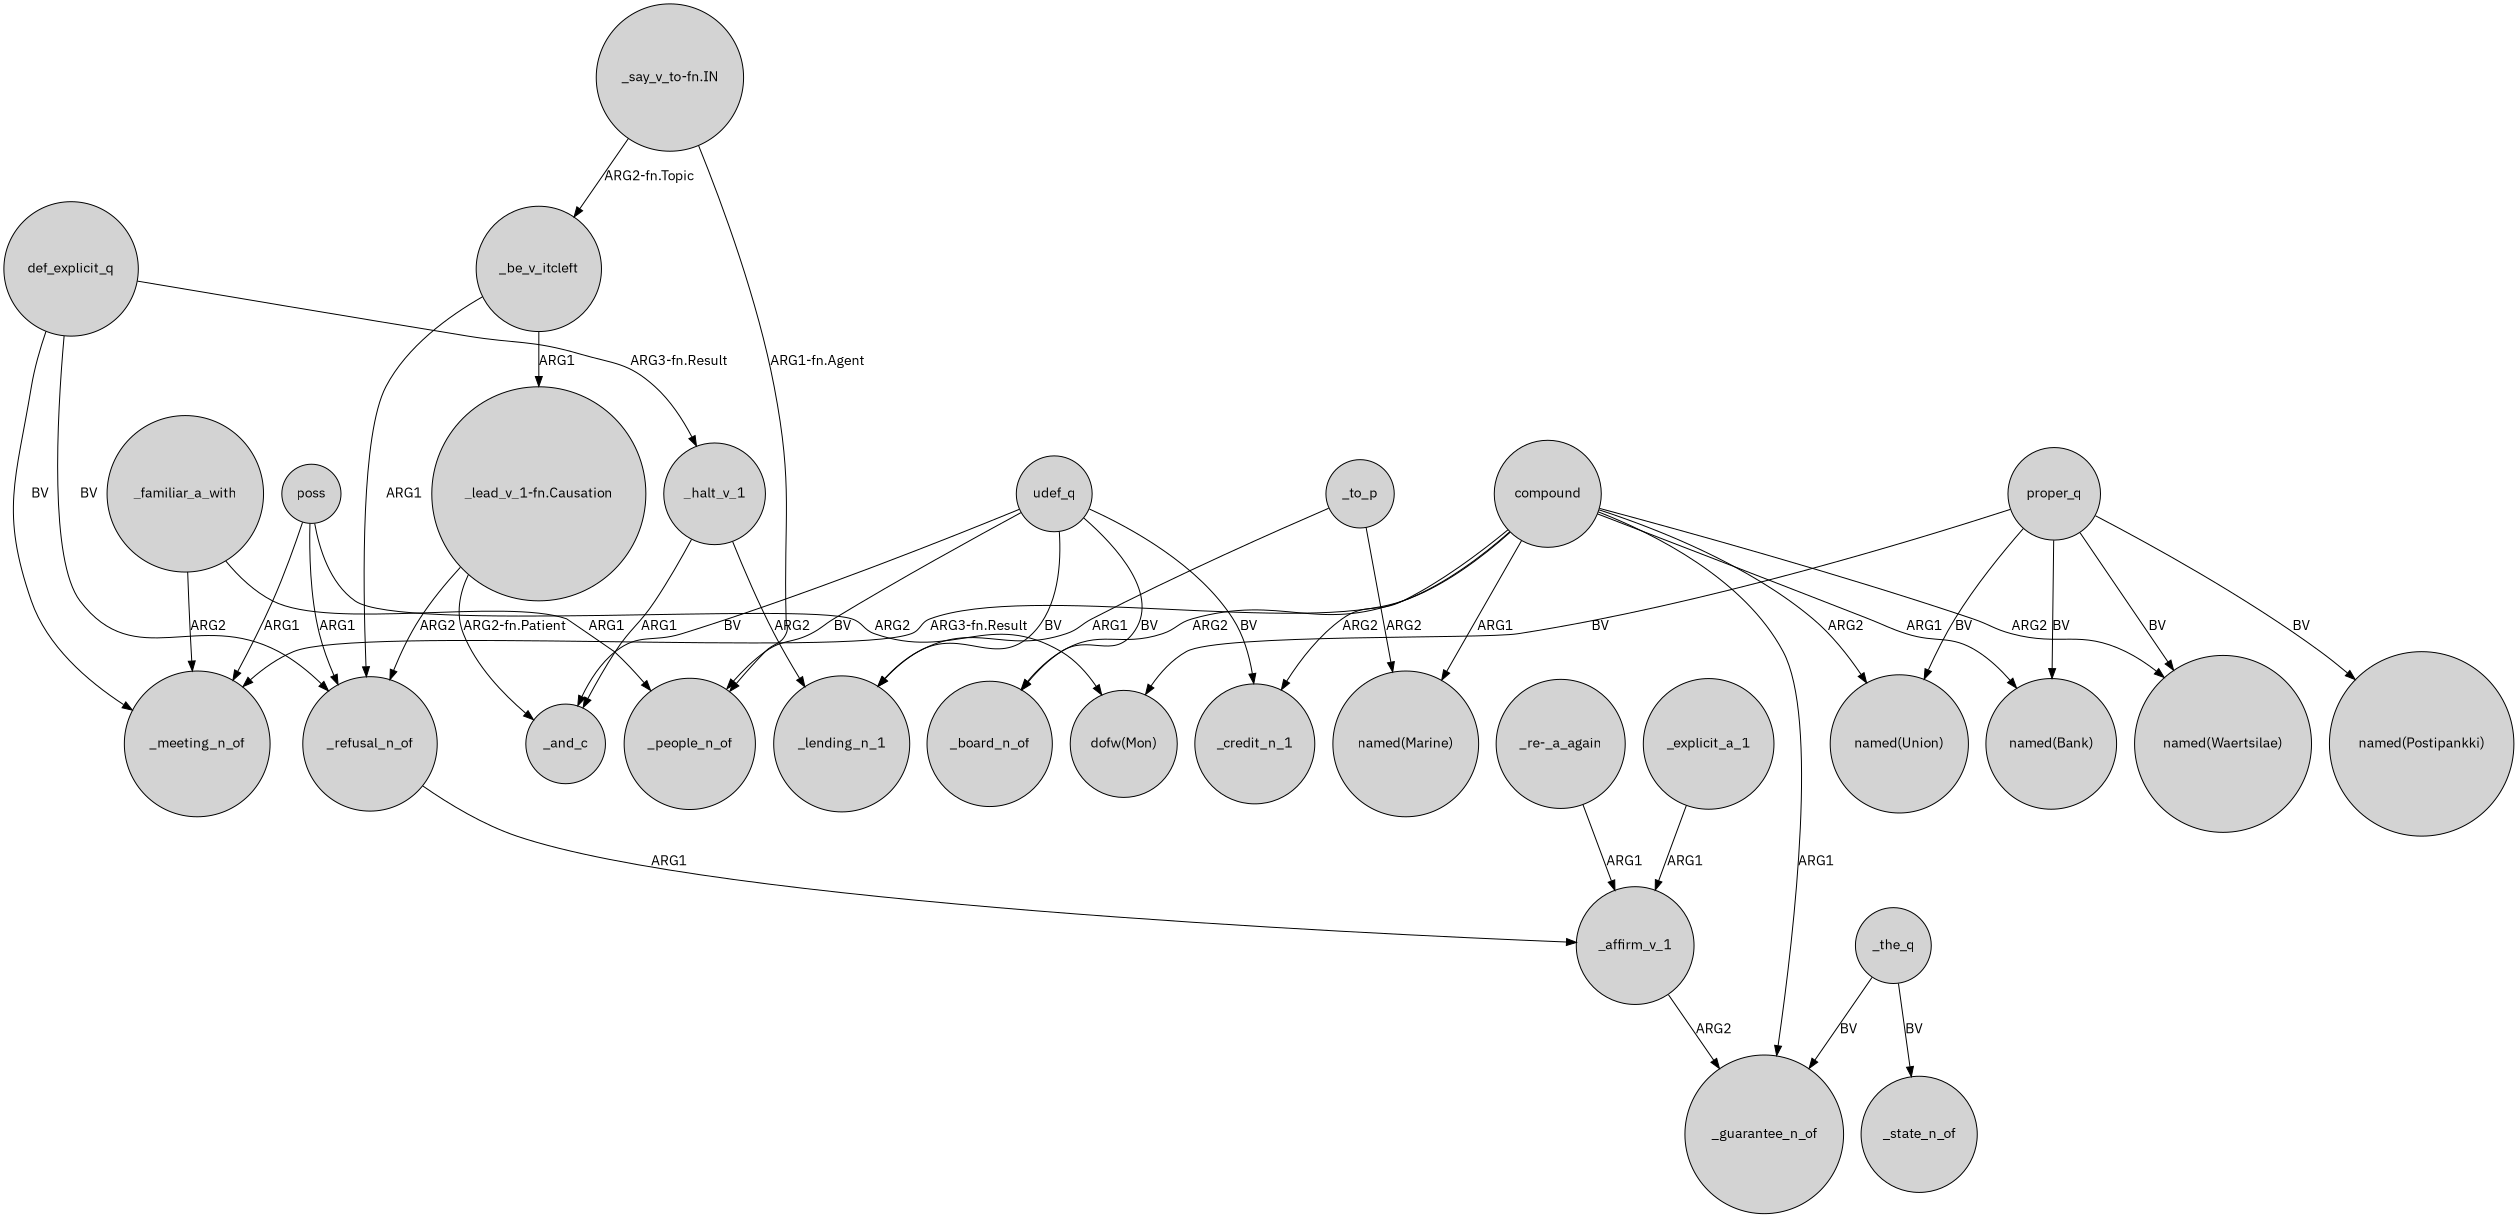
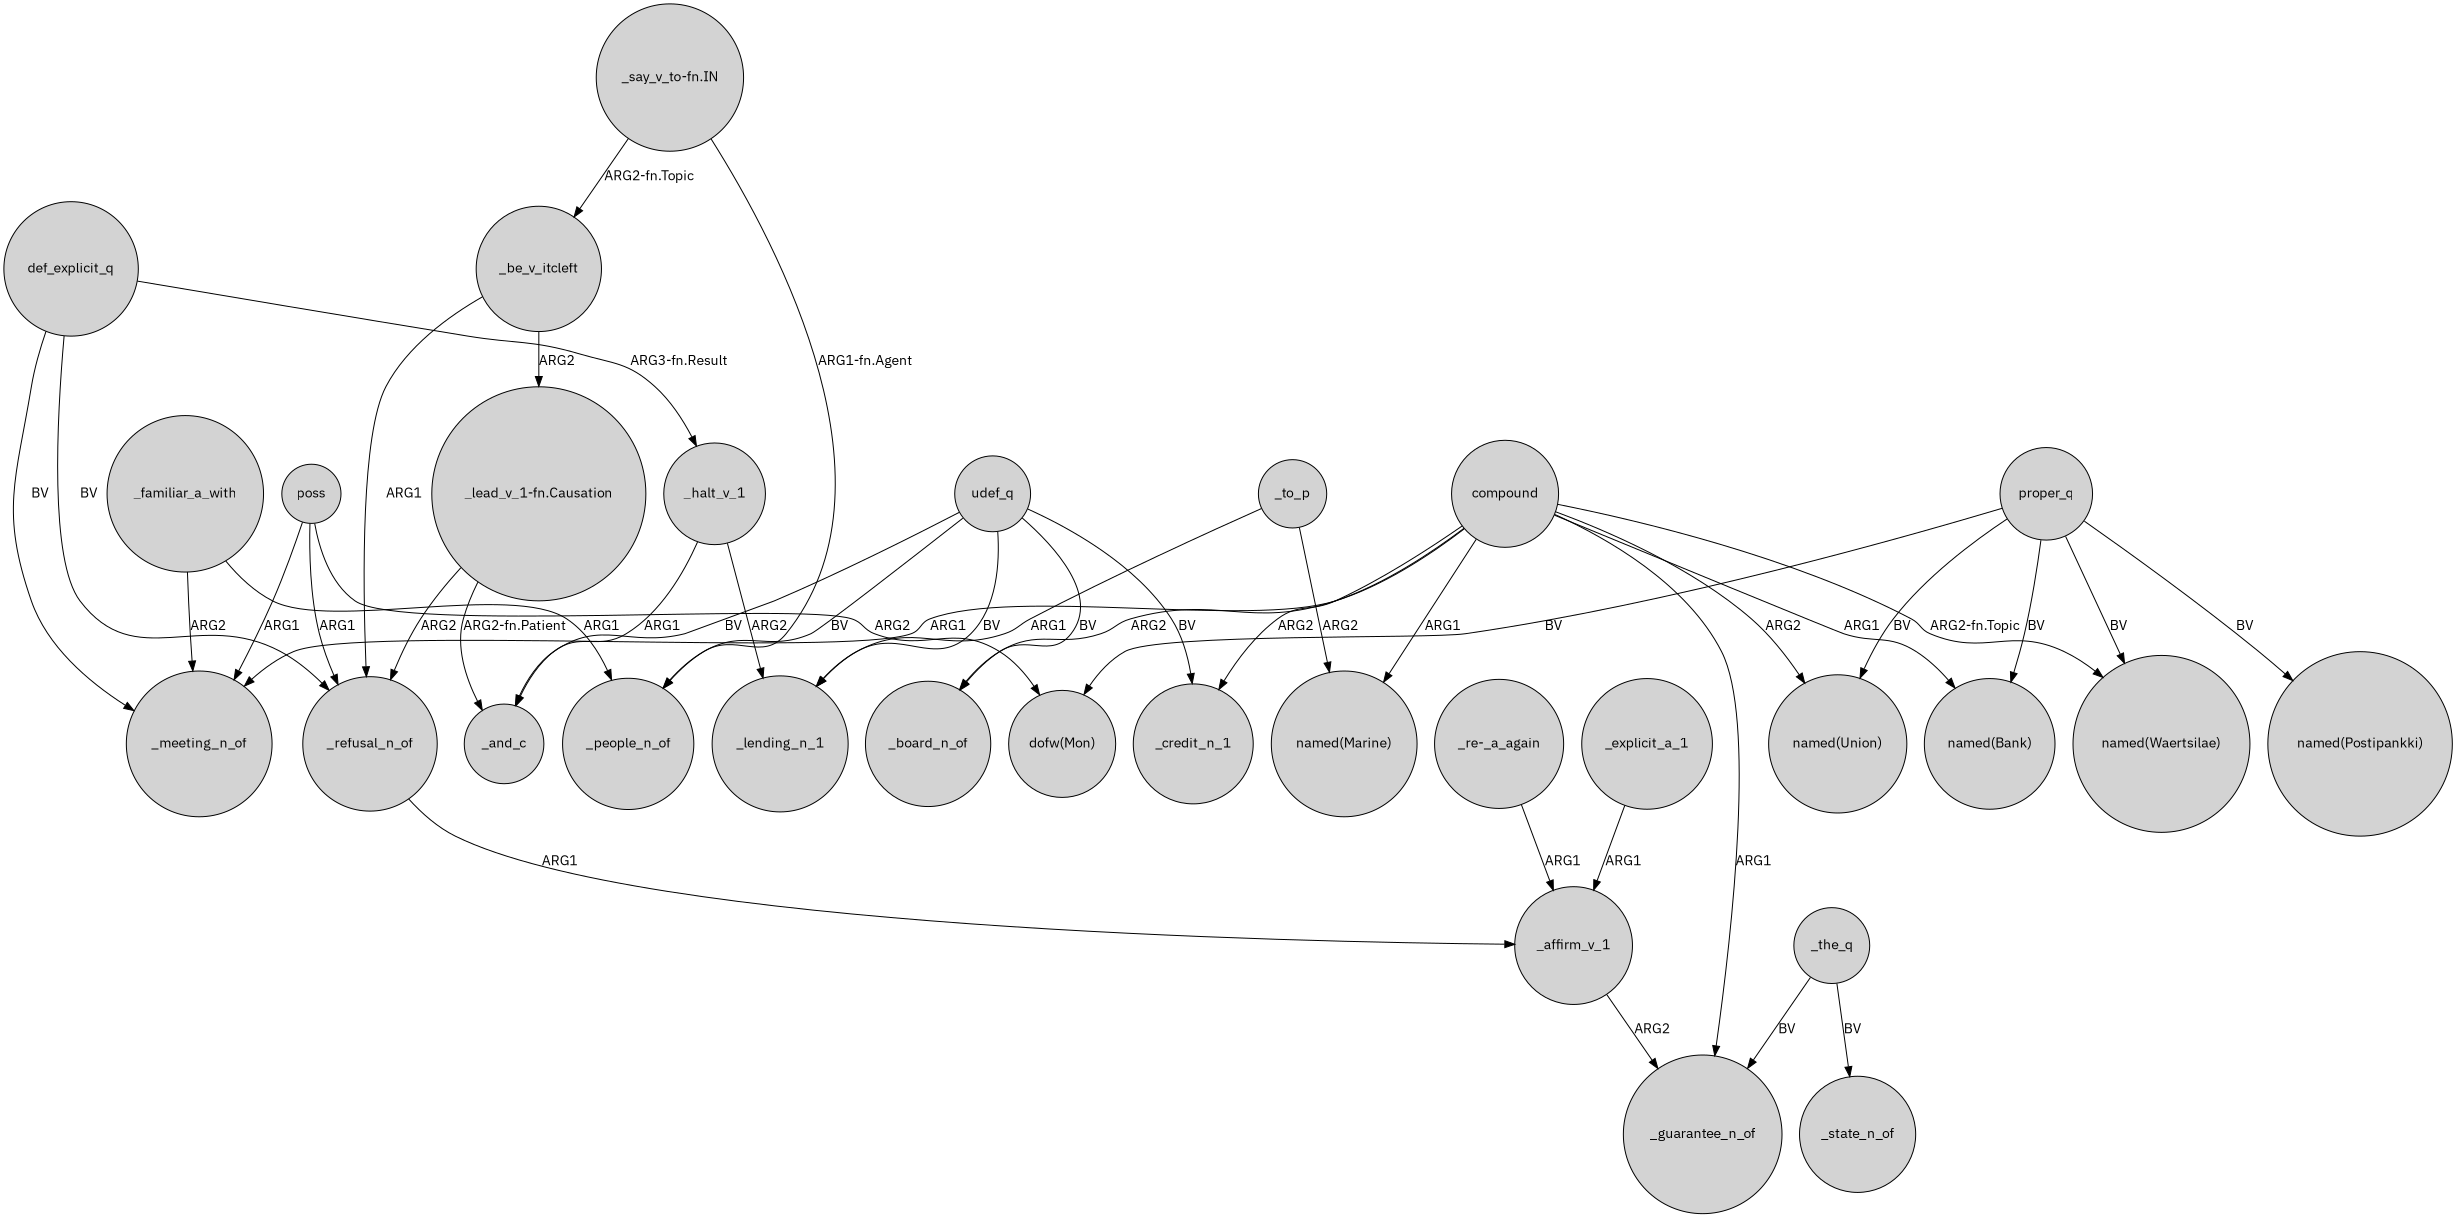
edge "_be_v_itcleft" -> "_lead_v_1-fn.Causation": label "ARG1" -> "ARG2"
edge "compound" -> "_meeting_n_of": label "ARG3-fn.Result" -> "ARG1"
edge "compound" -> "named(Waertsilae)": label "ARG2" -> "ARG2-fn.Topic"
